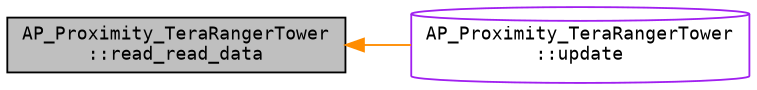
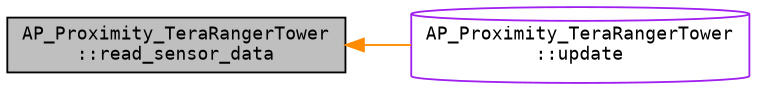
node "AP_Proximity_TeraRangerTower ::read_read_data": label "AP_Proximity_TeraRangerTower ::read_read_data" -> "AP_Proximity_TeraRangerTower ::read_sensor_data"
